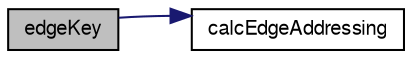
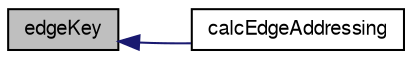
edge "edgeKey" -> "calcEdgeAddressing": reversed
